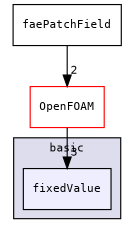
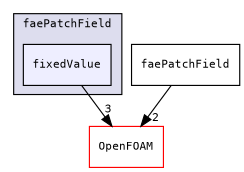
edge "OpenFOAM" -> "fixedValue": reversed
cluster "basic": label "basic" -> "faePatchField"
